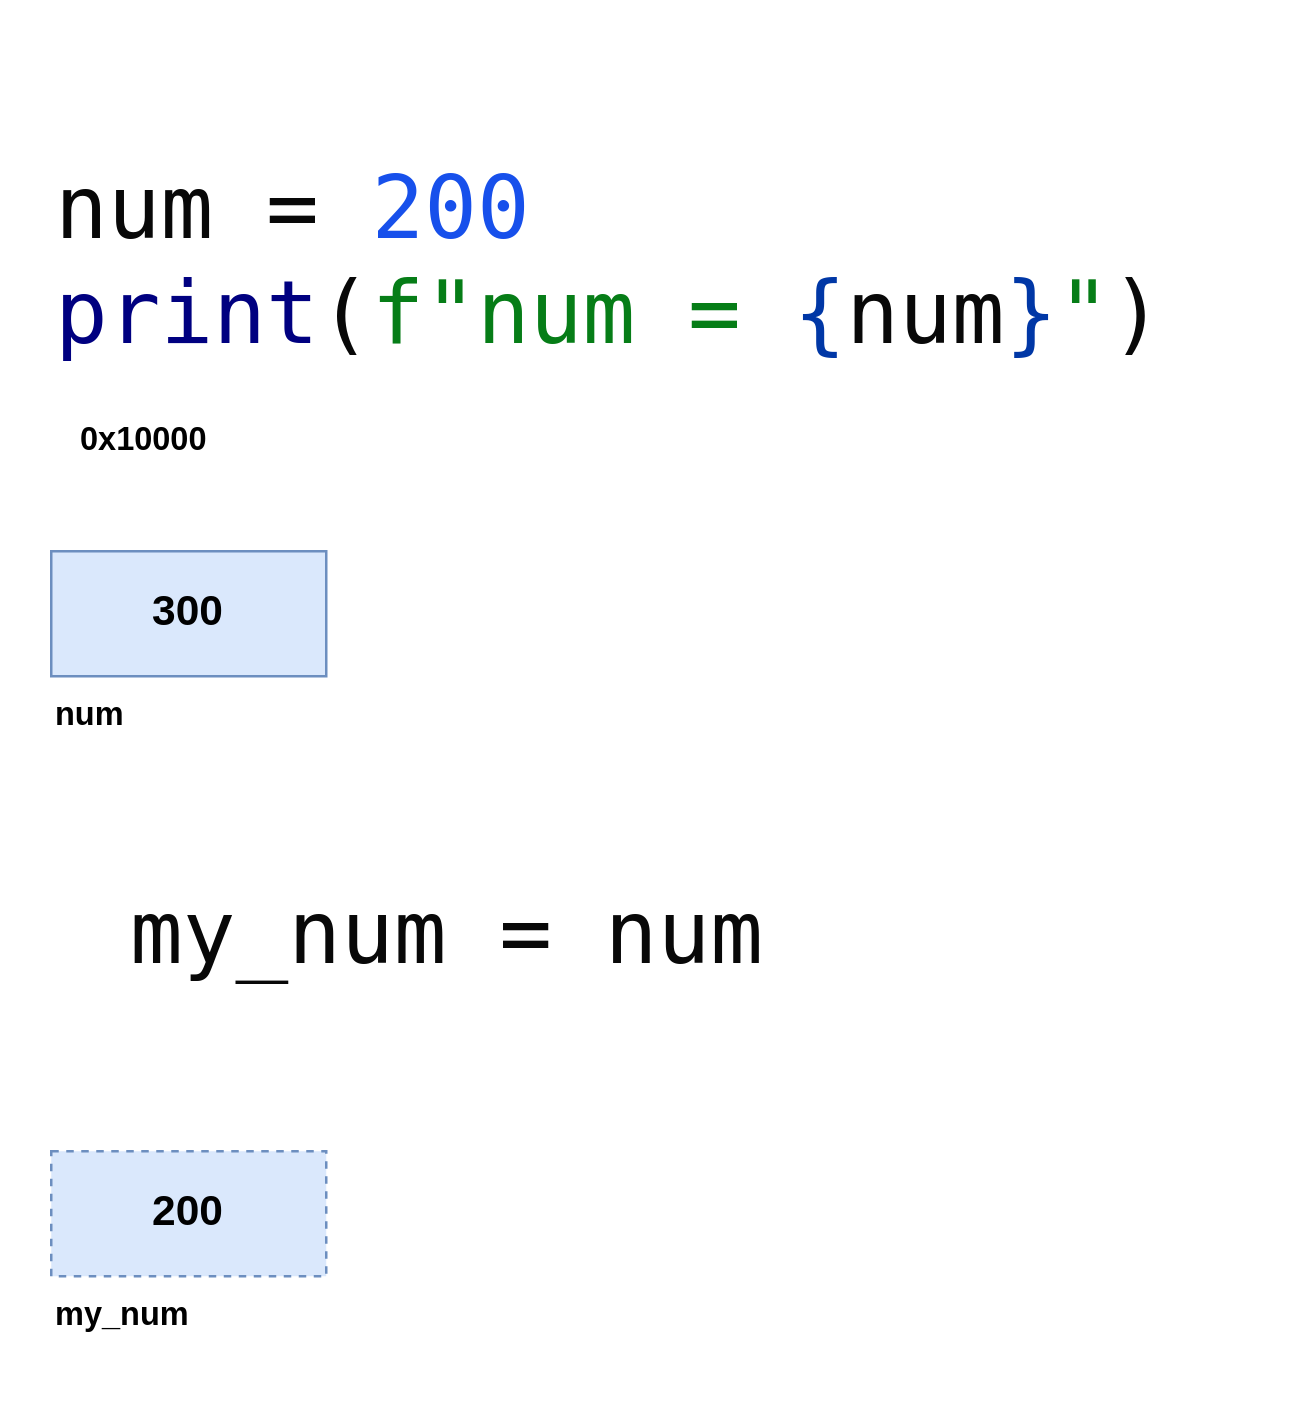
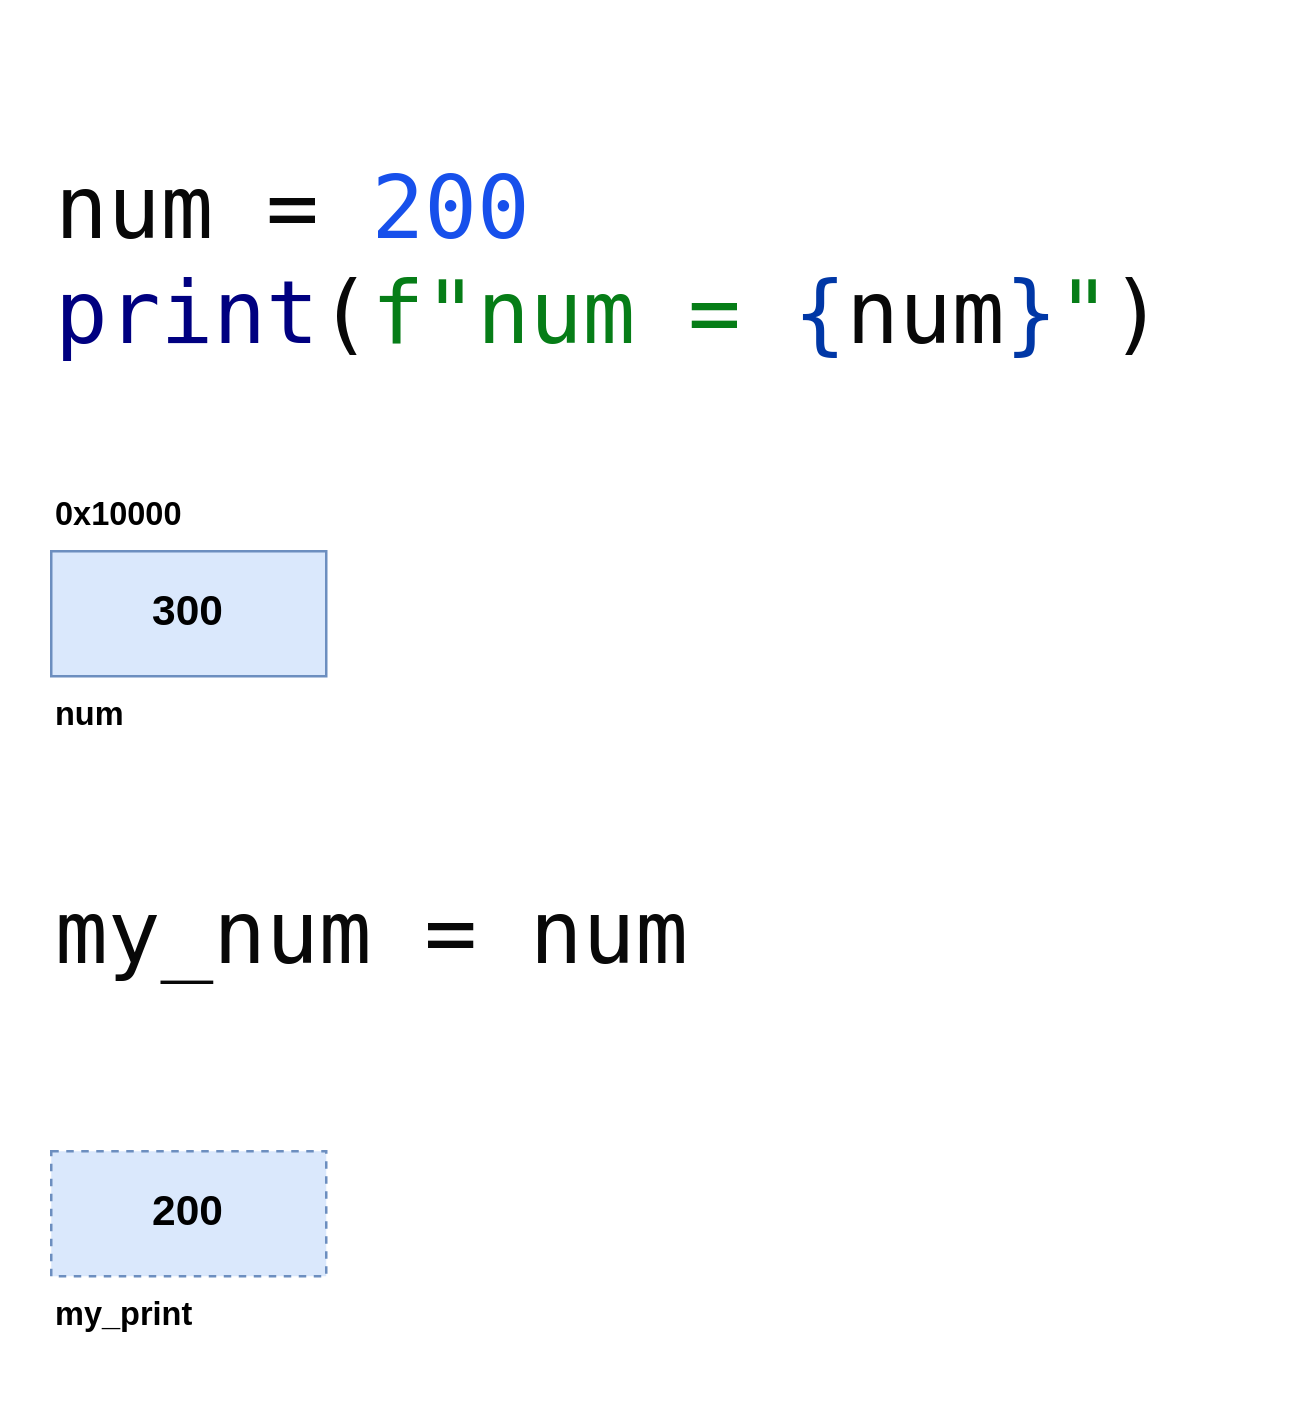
node "0x10000": moved (214, 439) -> (189, 514)
node "my_num = num": moved (489, 901) -> (414, 901)
node "my_num": label "my_num" -> "my_print"
